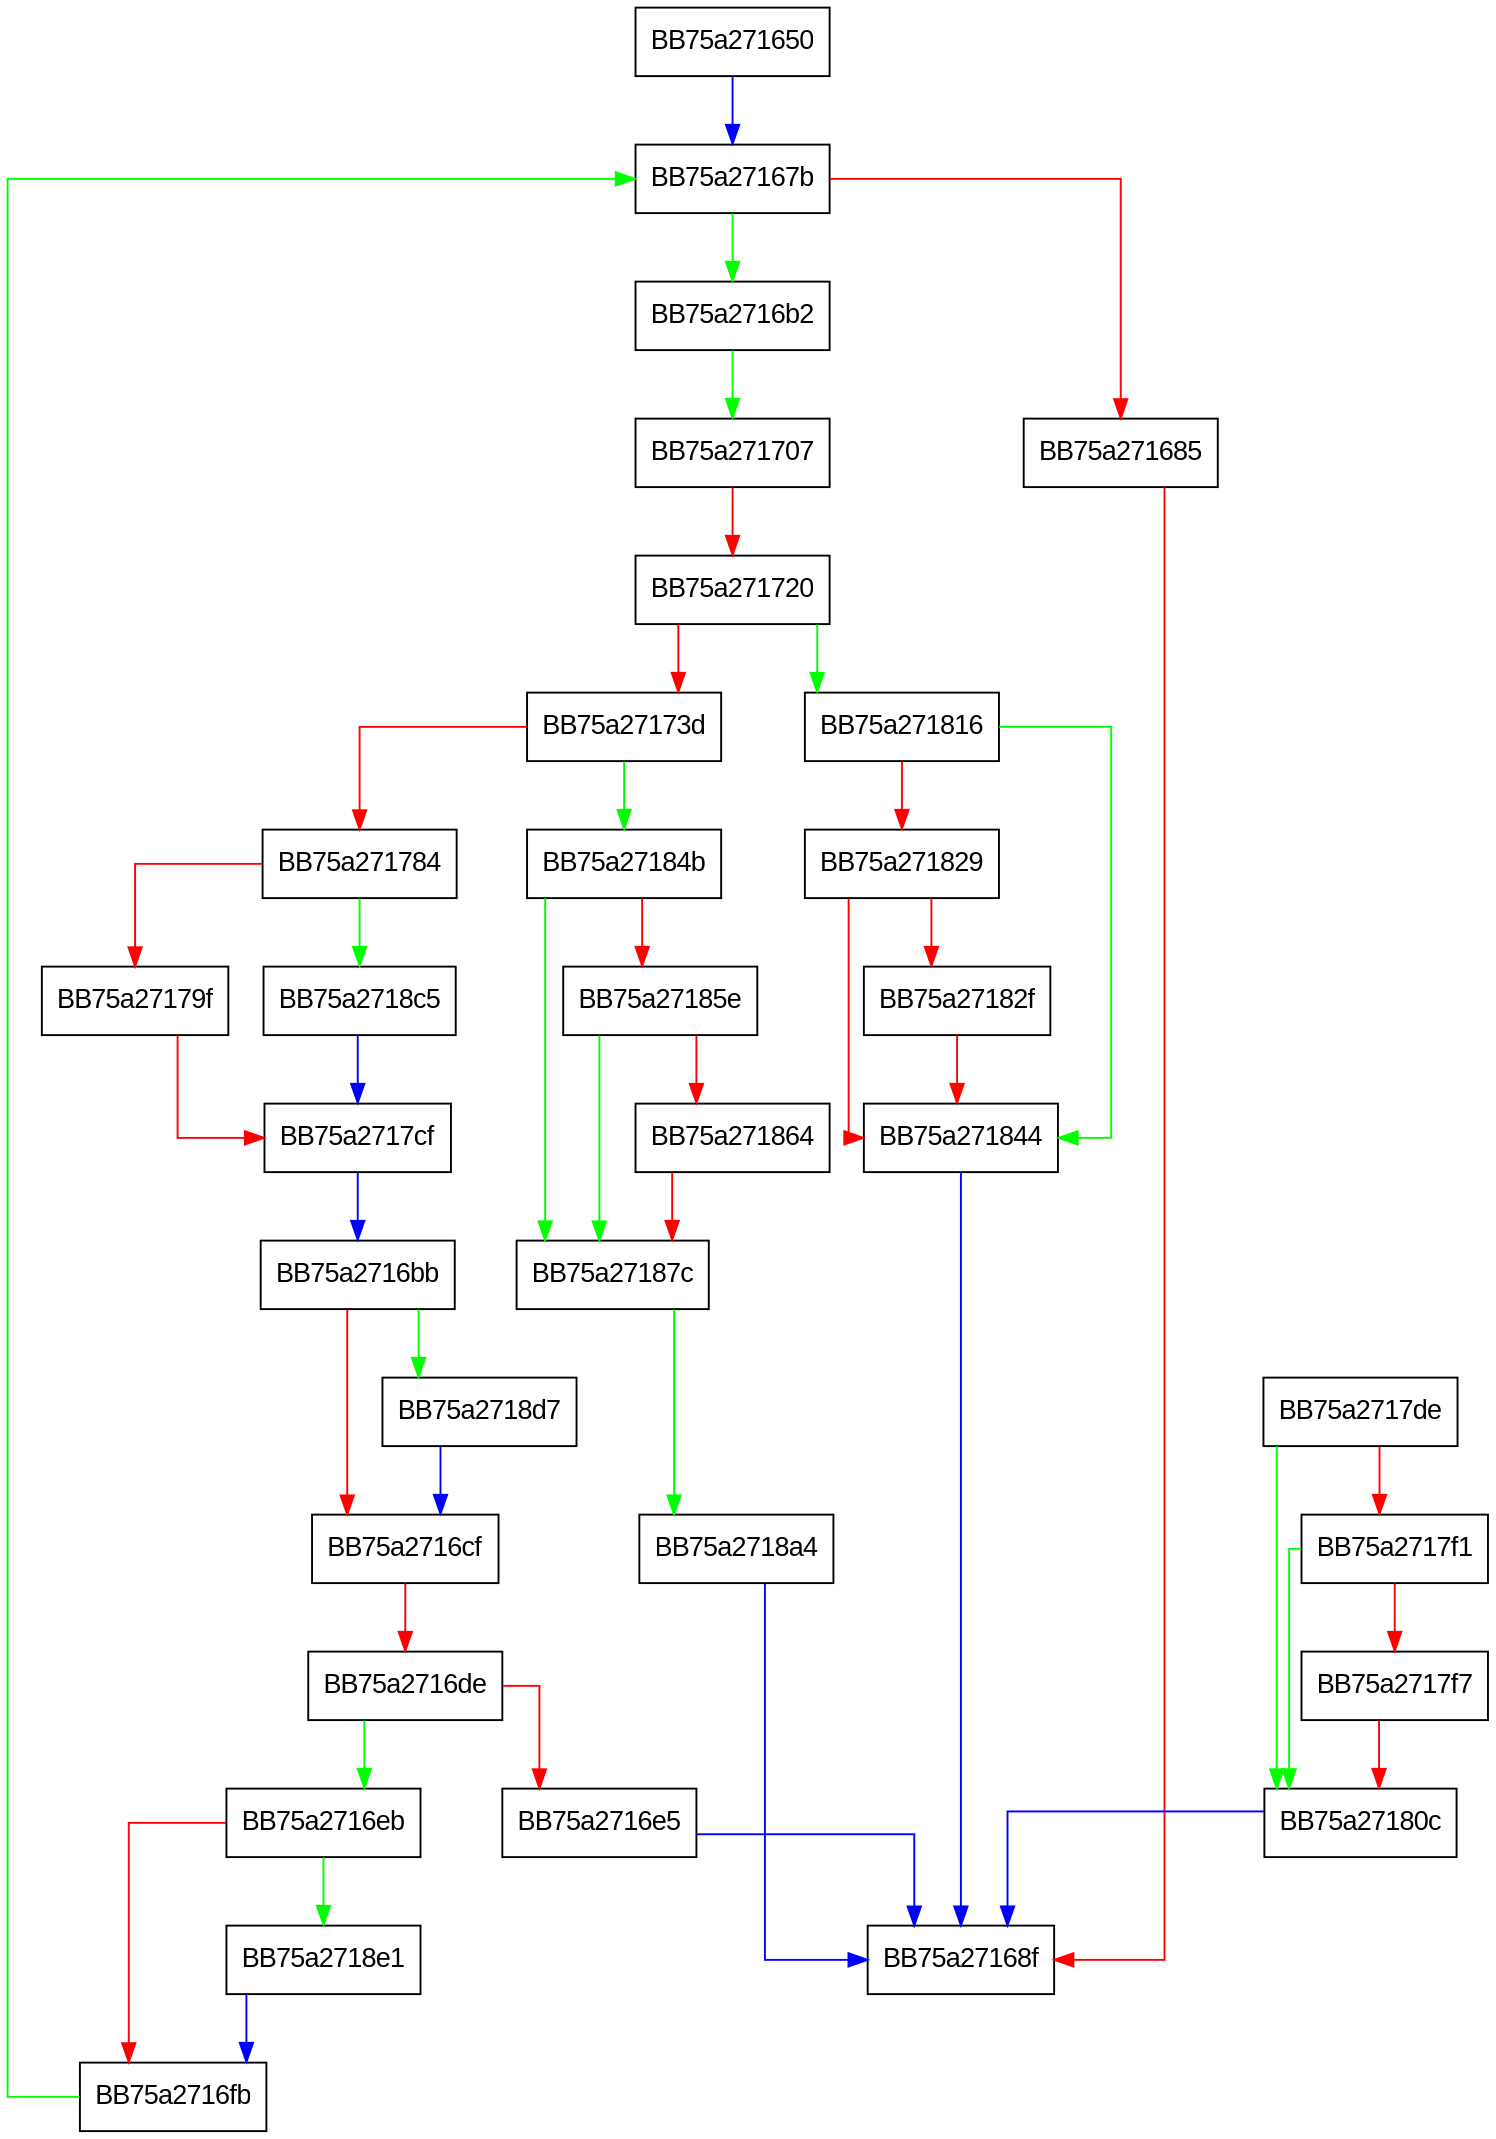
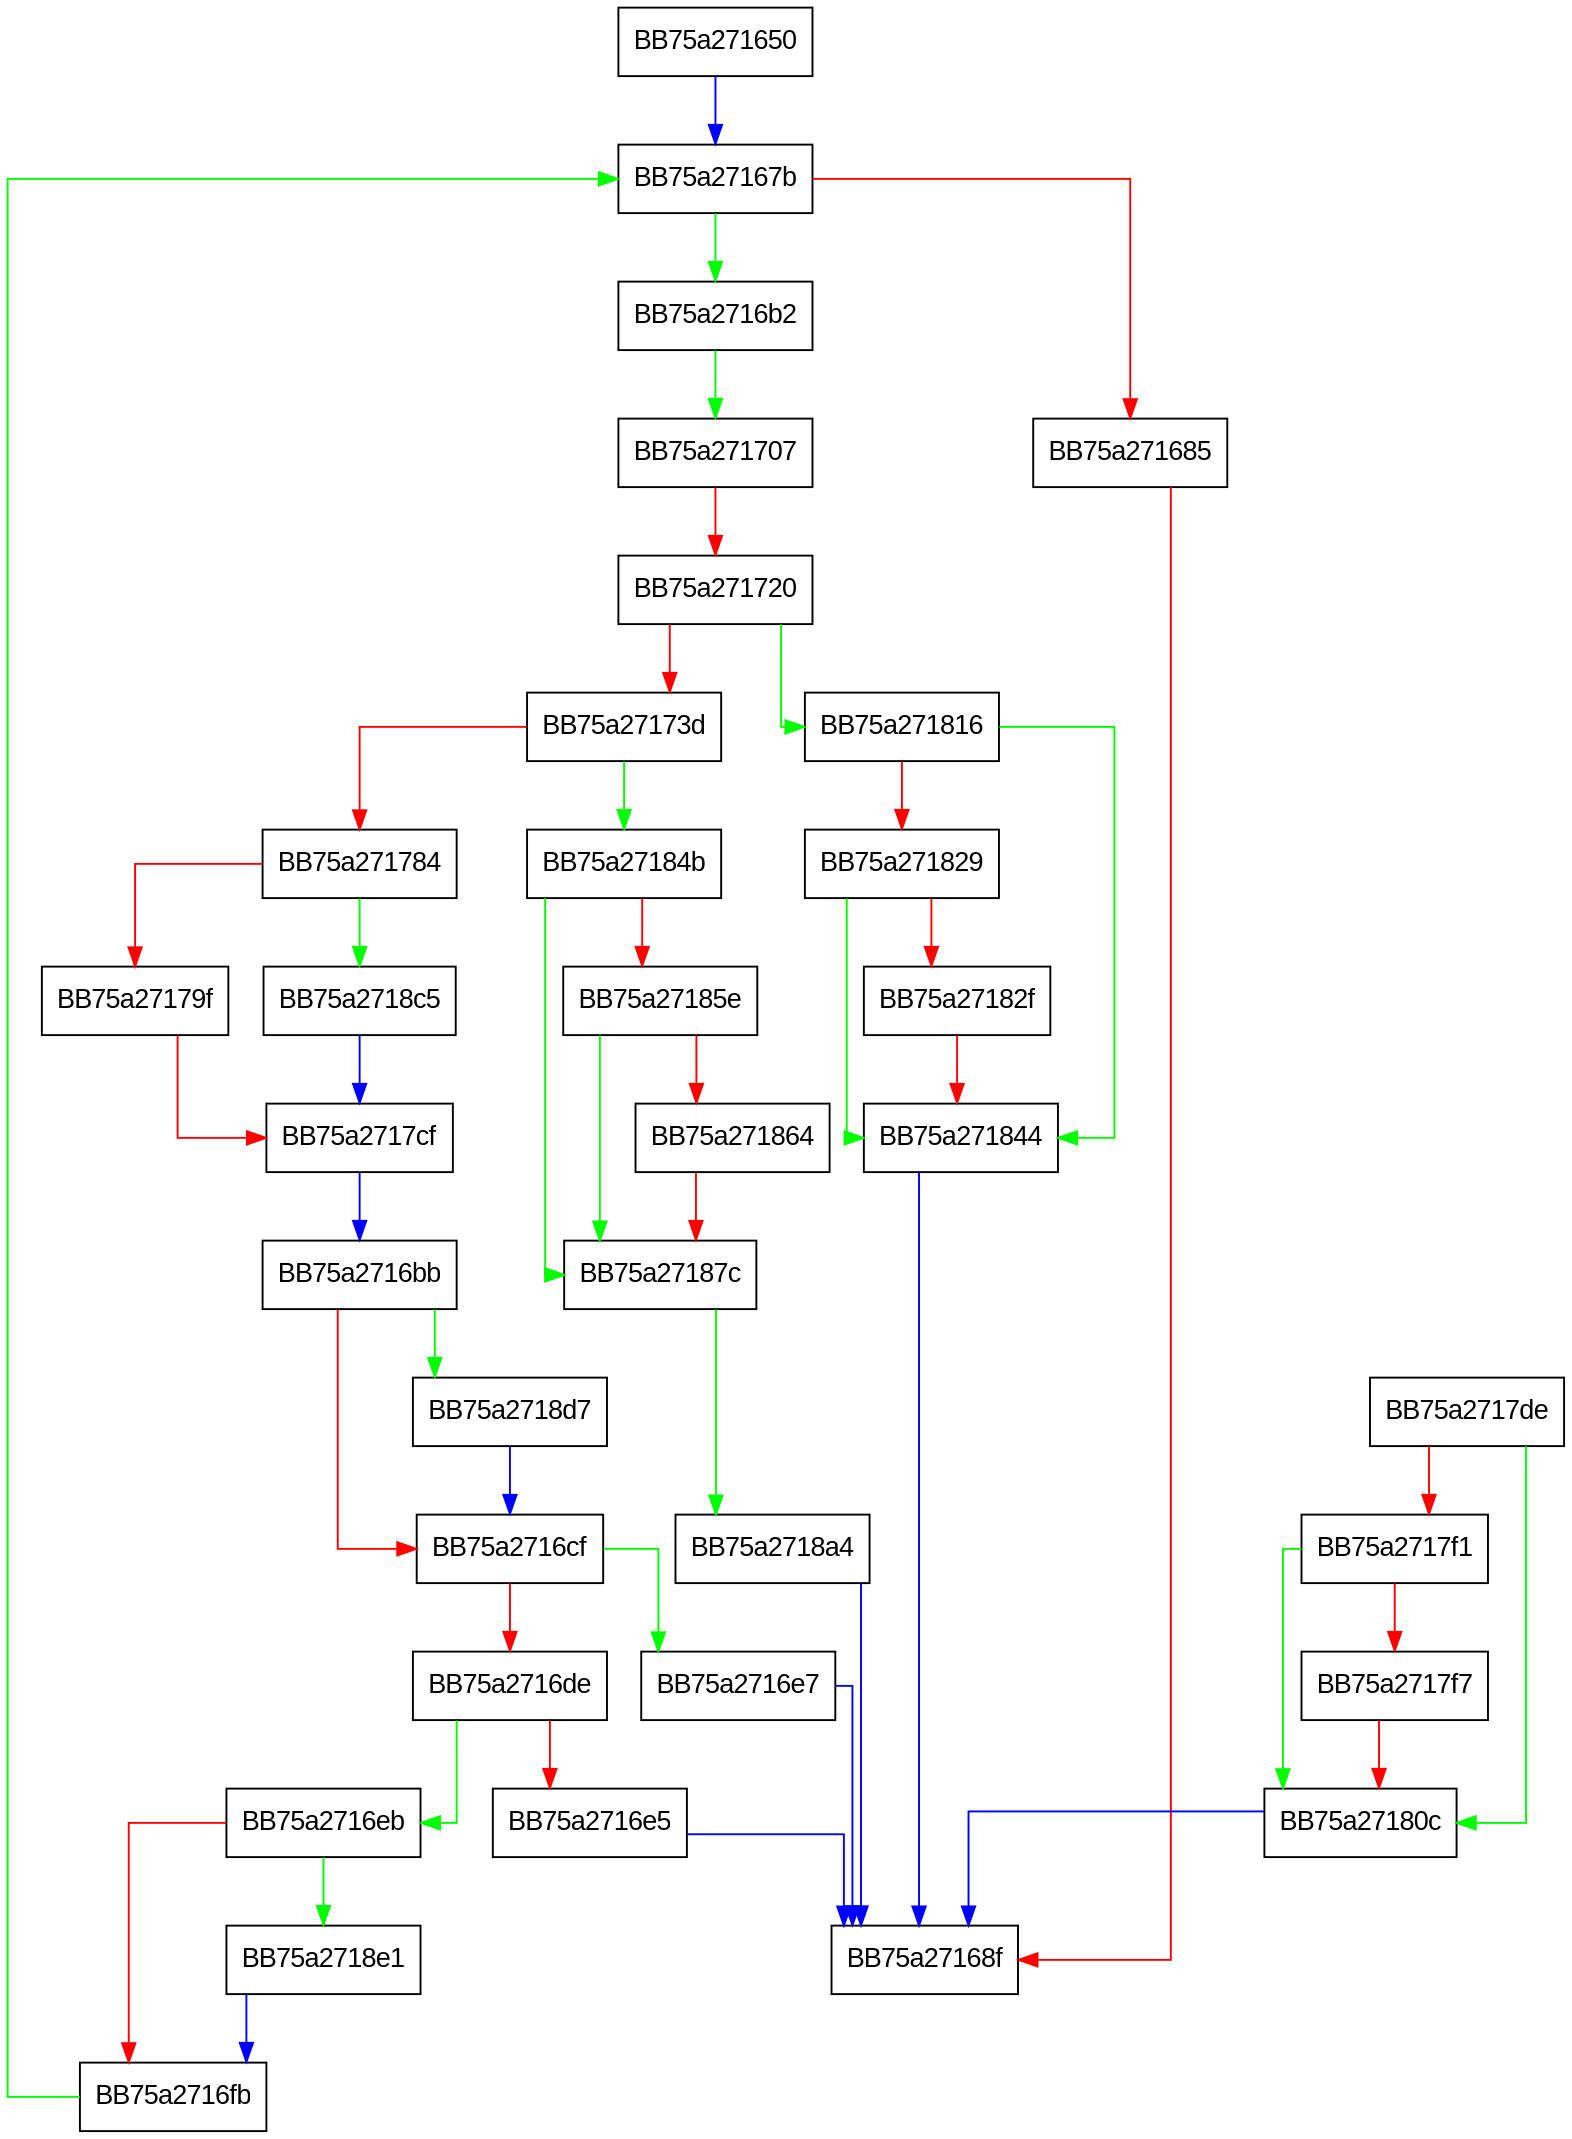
edge "BB75a271829" -> "BB75a271844": color red -> green
node "BB75a2716e7": added
